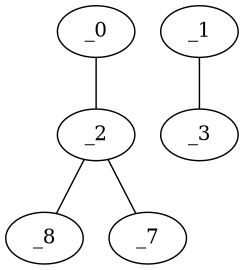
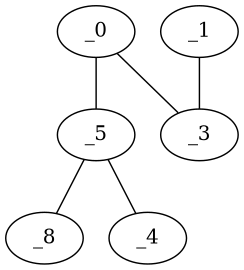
edge "_0" -- "_3": added
node "_2": label "_2" -> "_5"
node "_7": label "_7" -> "_4"
